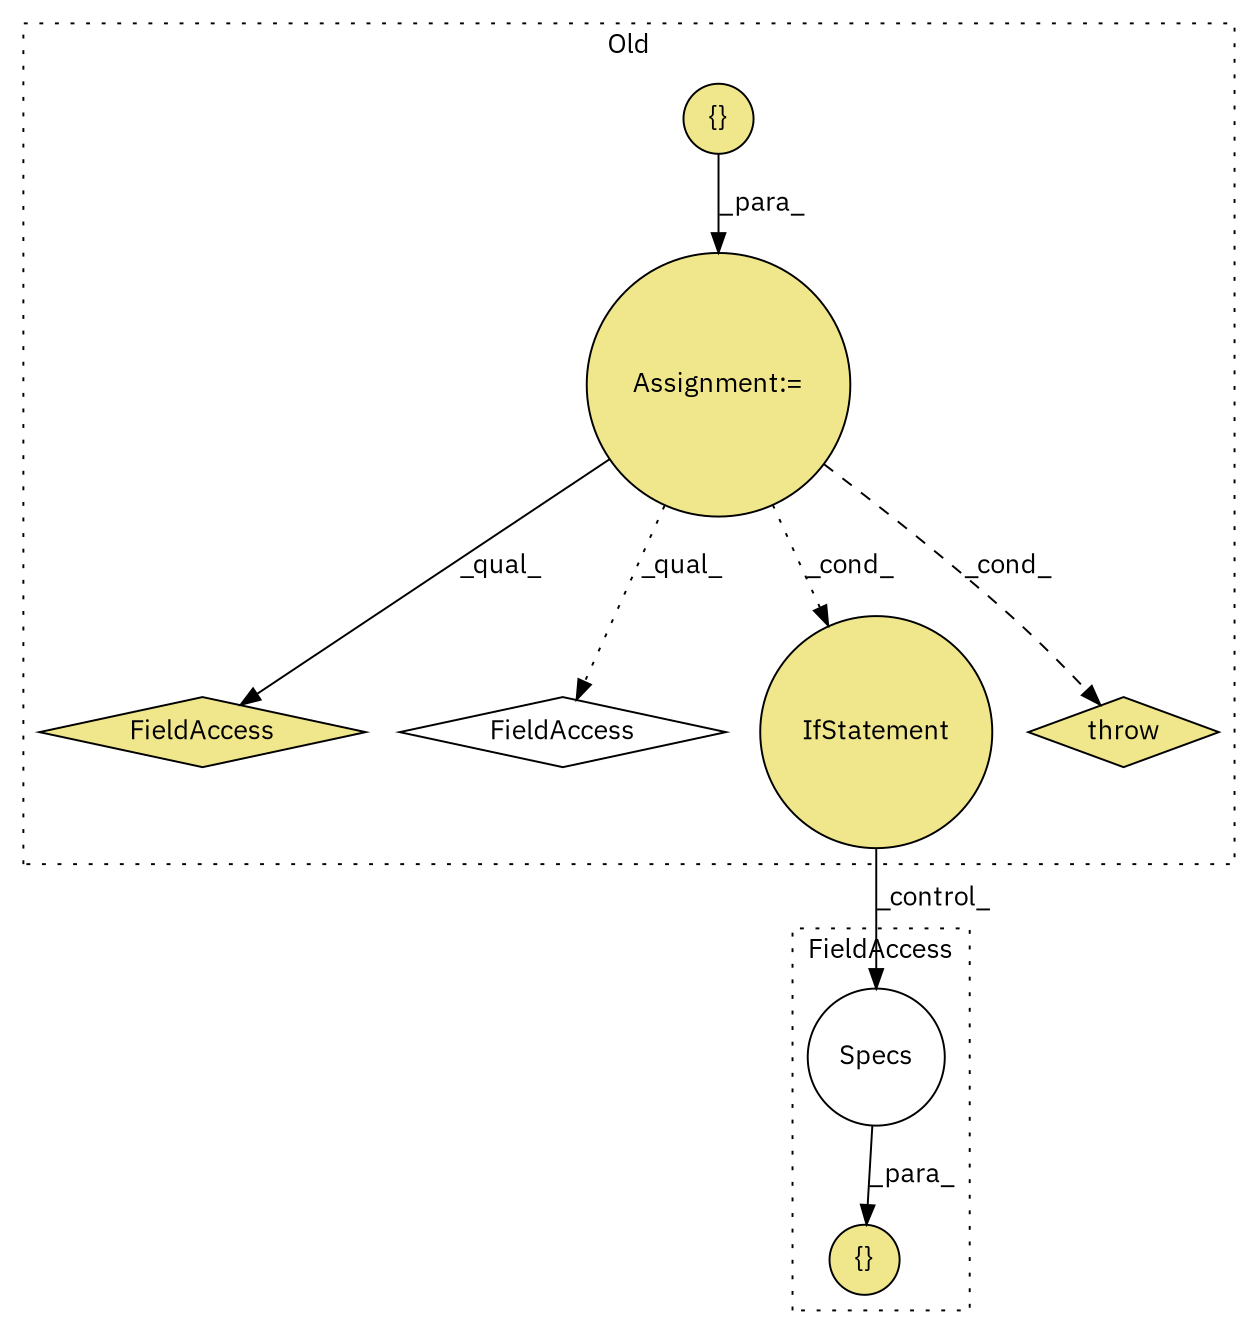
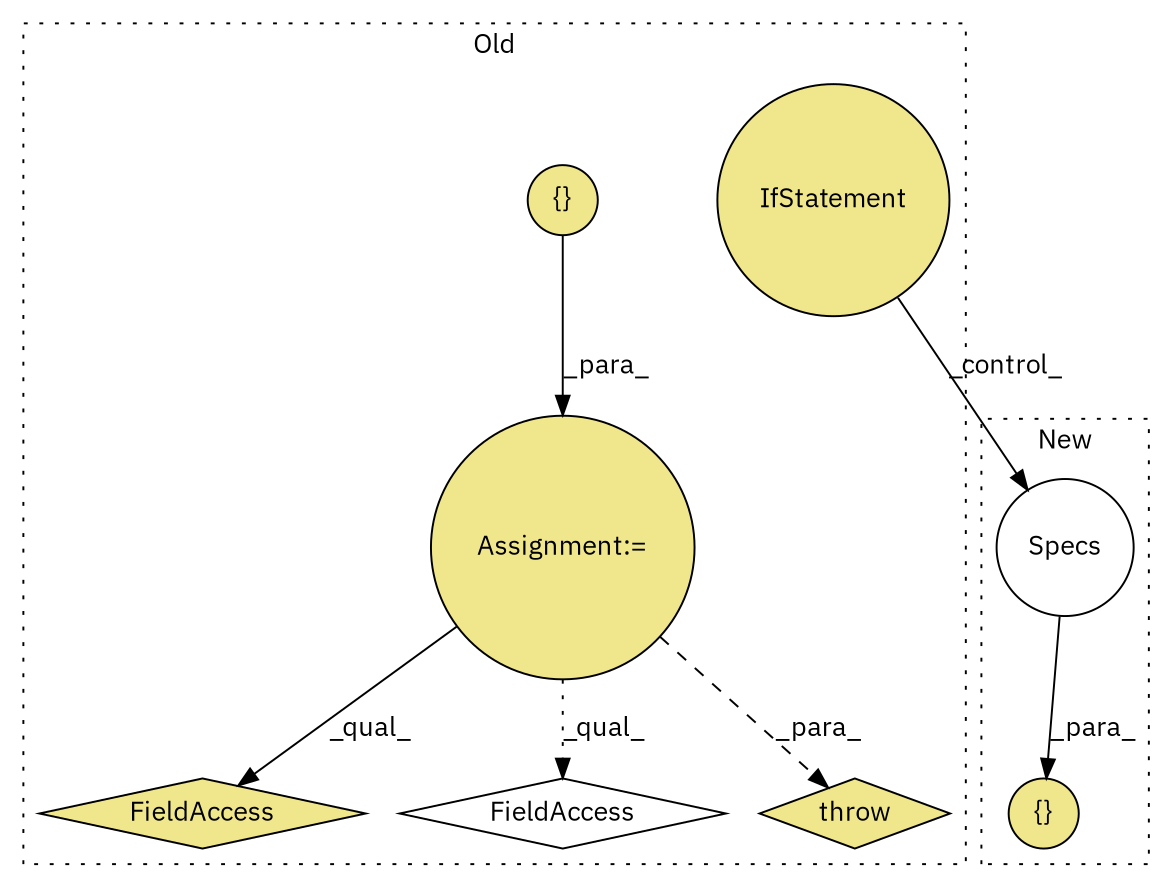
edge "Assignment:=" -> "IfStatement": removed, label "_cond_"
edge "Assignment:=" -> "throw": label "_cond_" -> "_para_"
cluster "FieldAccess": label "FieldAccess" -> "New"
